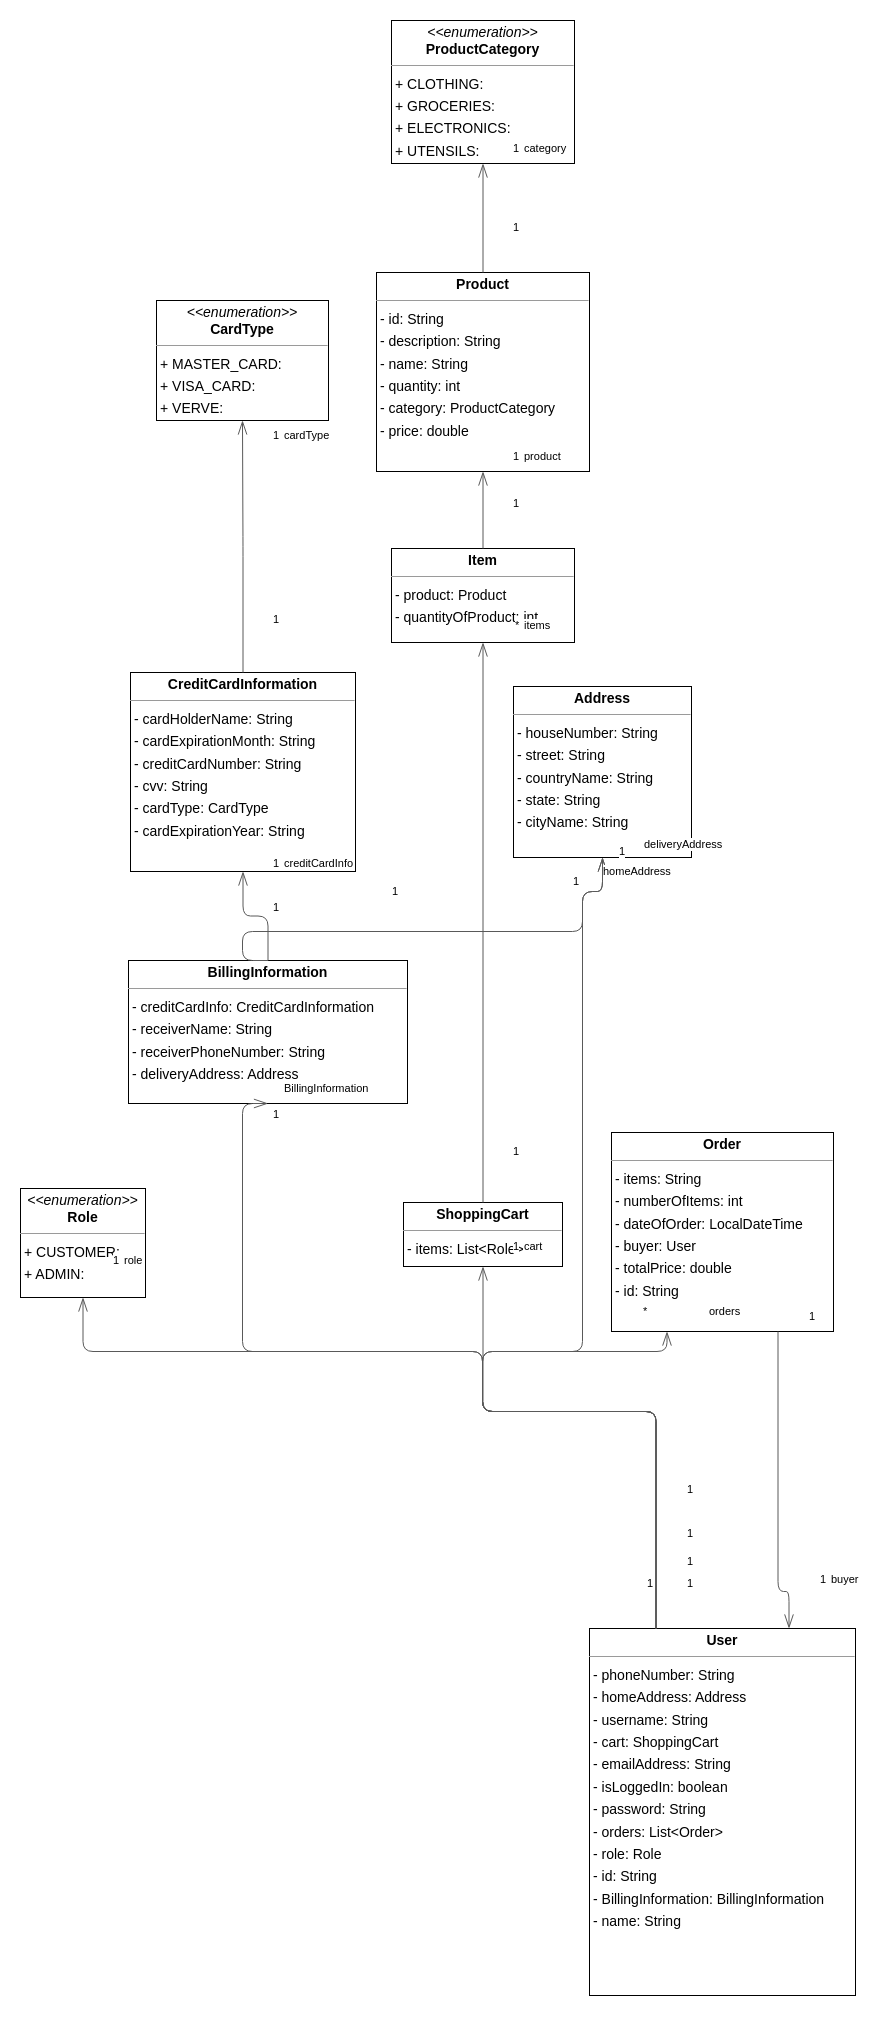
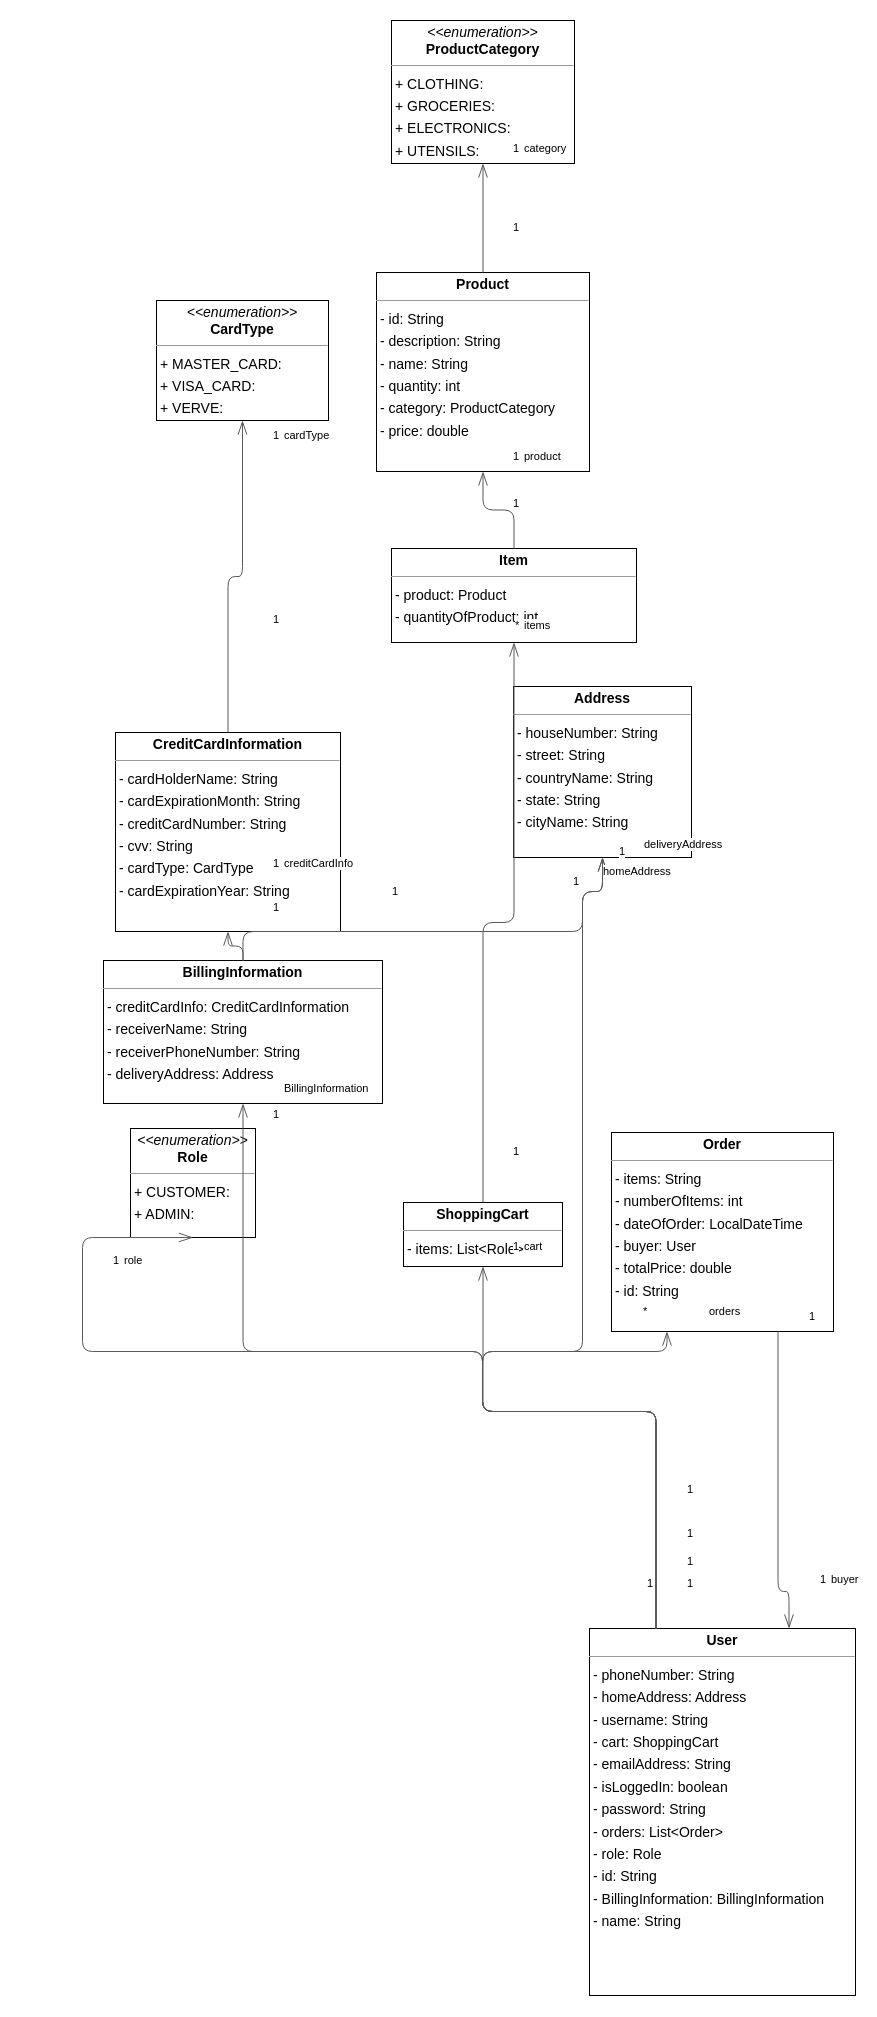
node "Item - product: Product - quantityOfProduct: int": size 183x94 -> 245x94
node "CreditCardInformation - cardHolderName: String - cardExpirationMonth: String - creditCardNumber: String - cvv: String - cardType: CardType - cardExpirationYear: String": moved (243, 772) -> (228, 832)
node "BillingInformation - creditCardInfo: CreditCardInformation - receiverName: String - receiverPhoneNumber: String - deliveryAddress: Address": moved (268, 1032) -> (243, 1032)
node "<<enumeration>> Role + CUSTOMER: + ADMIN:": moved (83, 1243) -> (193, 1183)
